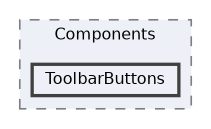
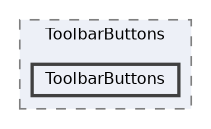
cluster "Components": label "Components" -> "ToolbarButtons"
